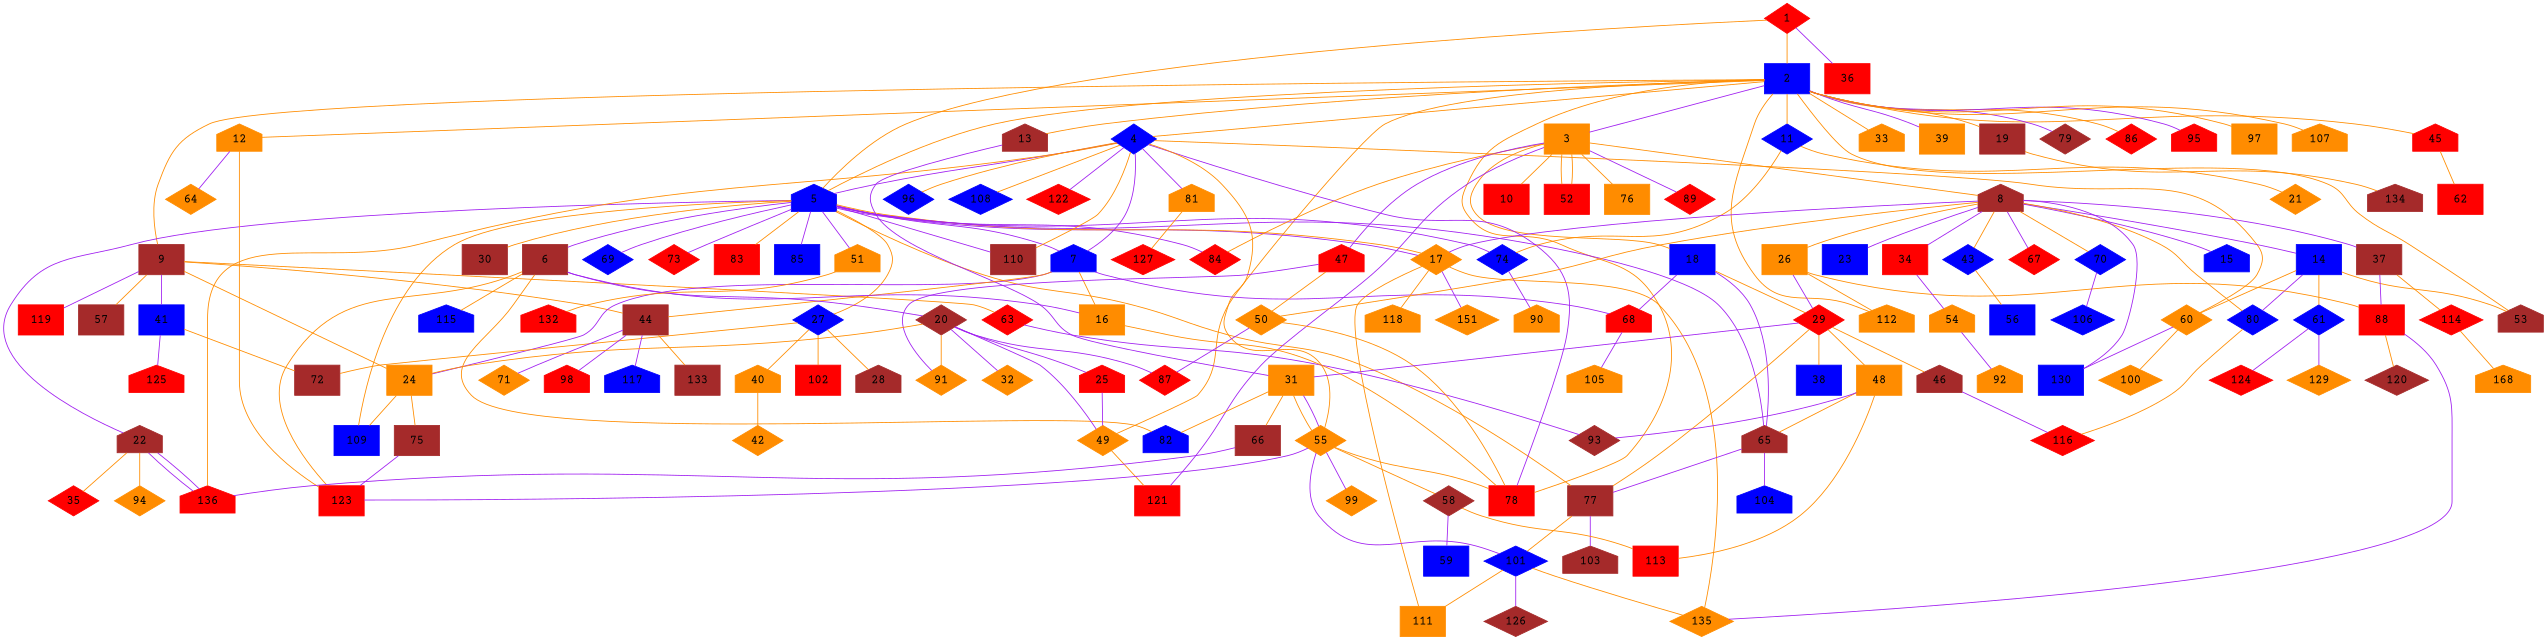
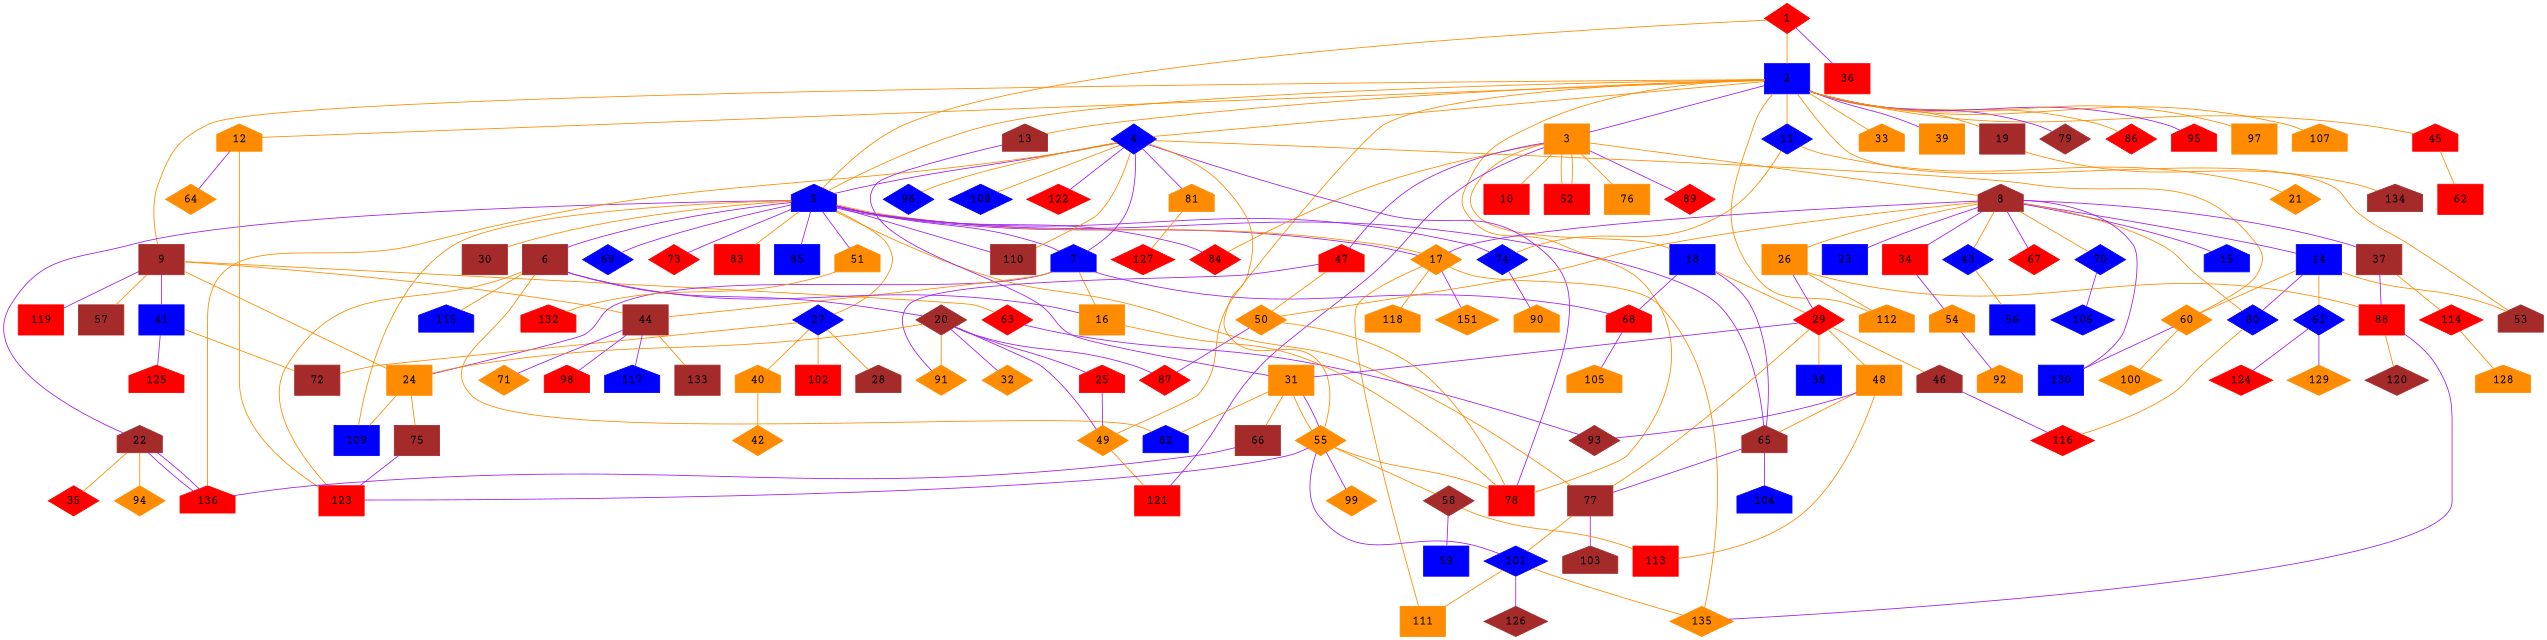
node "168": label "168" -> "128"
